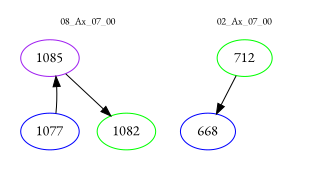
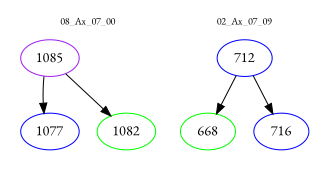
cluster "02_Ax_07_00": label "02_Ax_07_00" -> "02_Ax_07_09"
node "712": color green -> blue
edge "1077" -> "1085": reversed
node "668": color blue -> green
node "716": added
